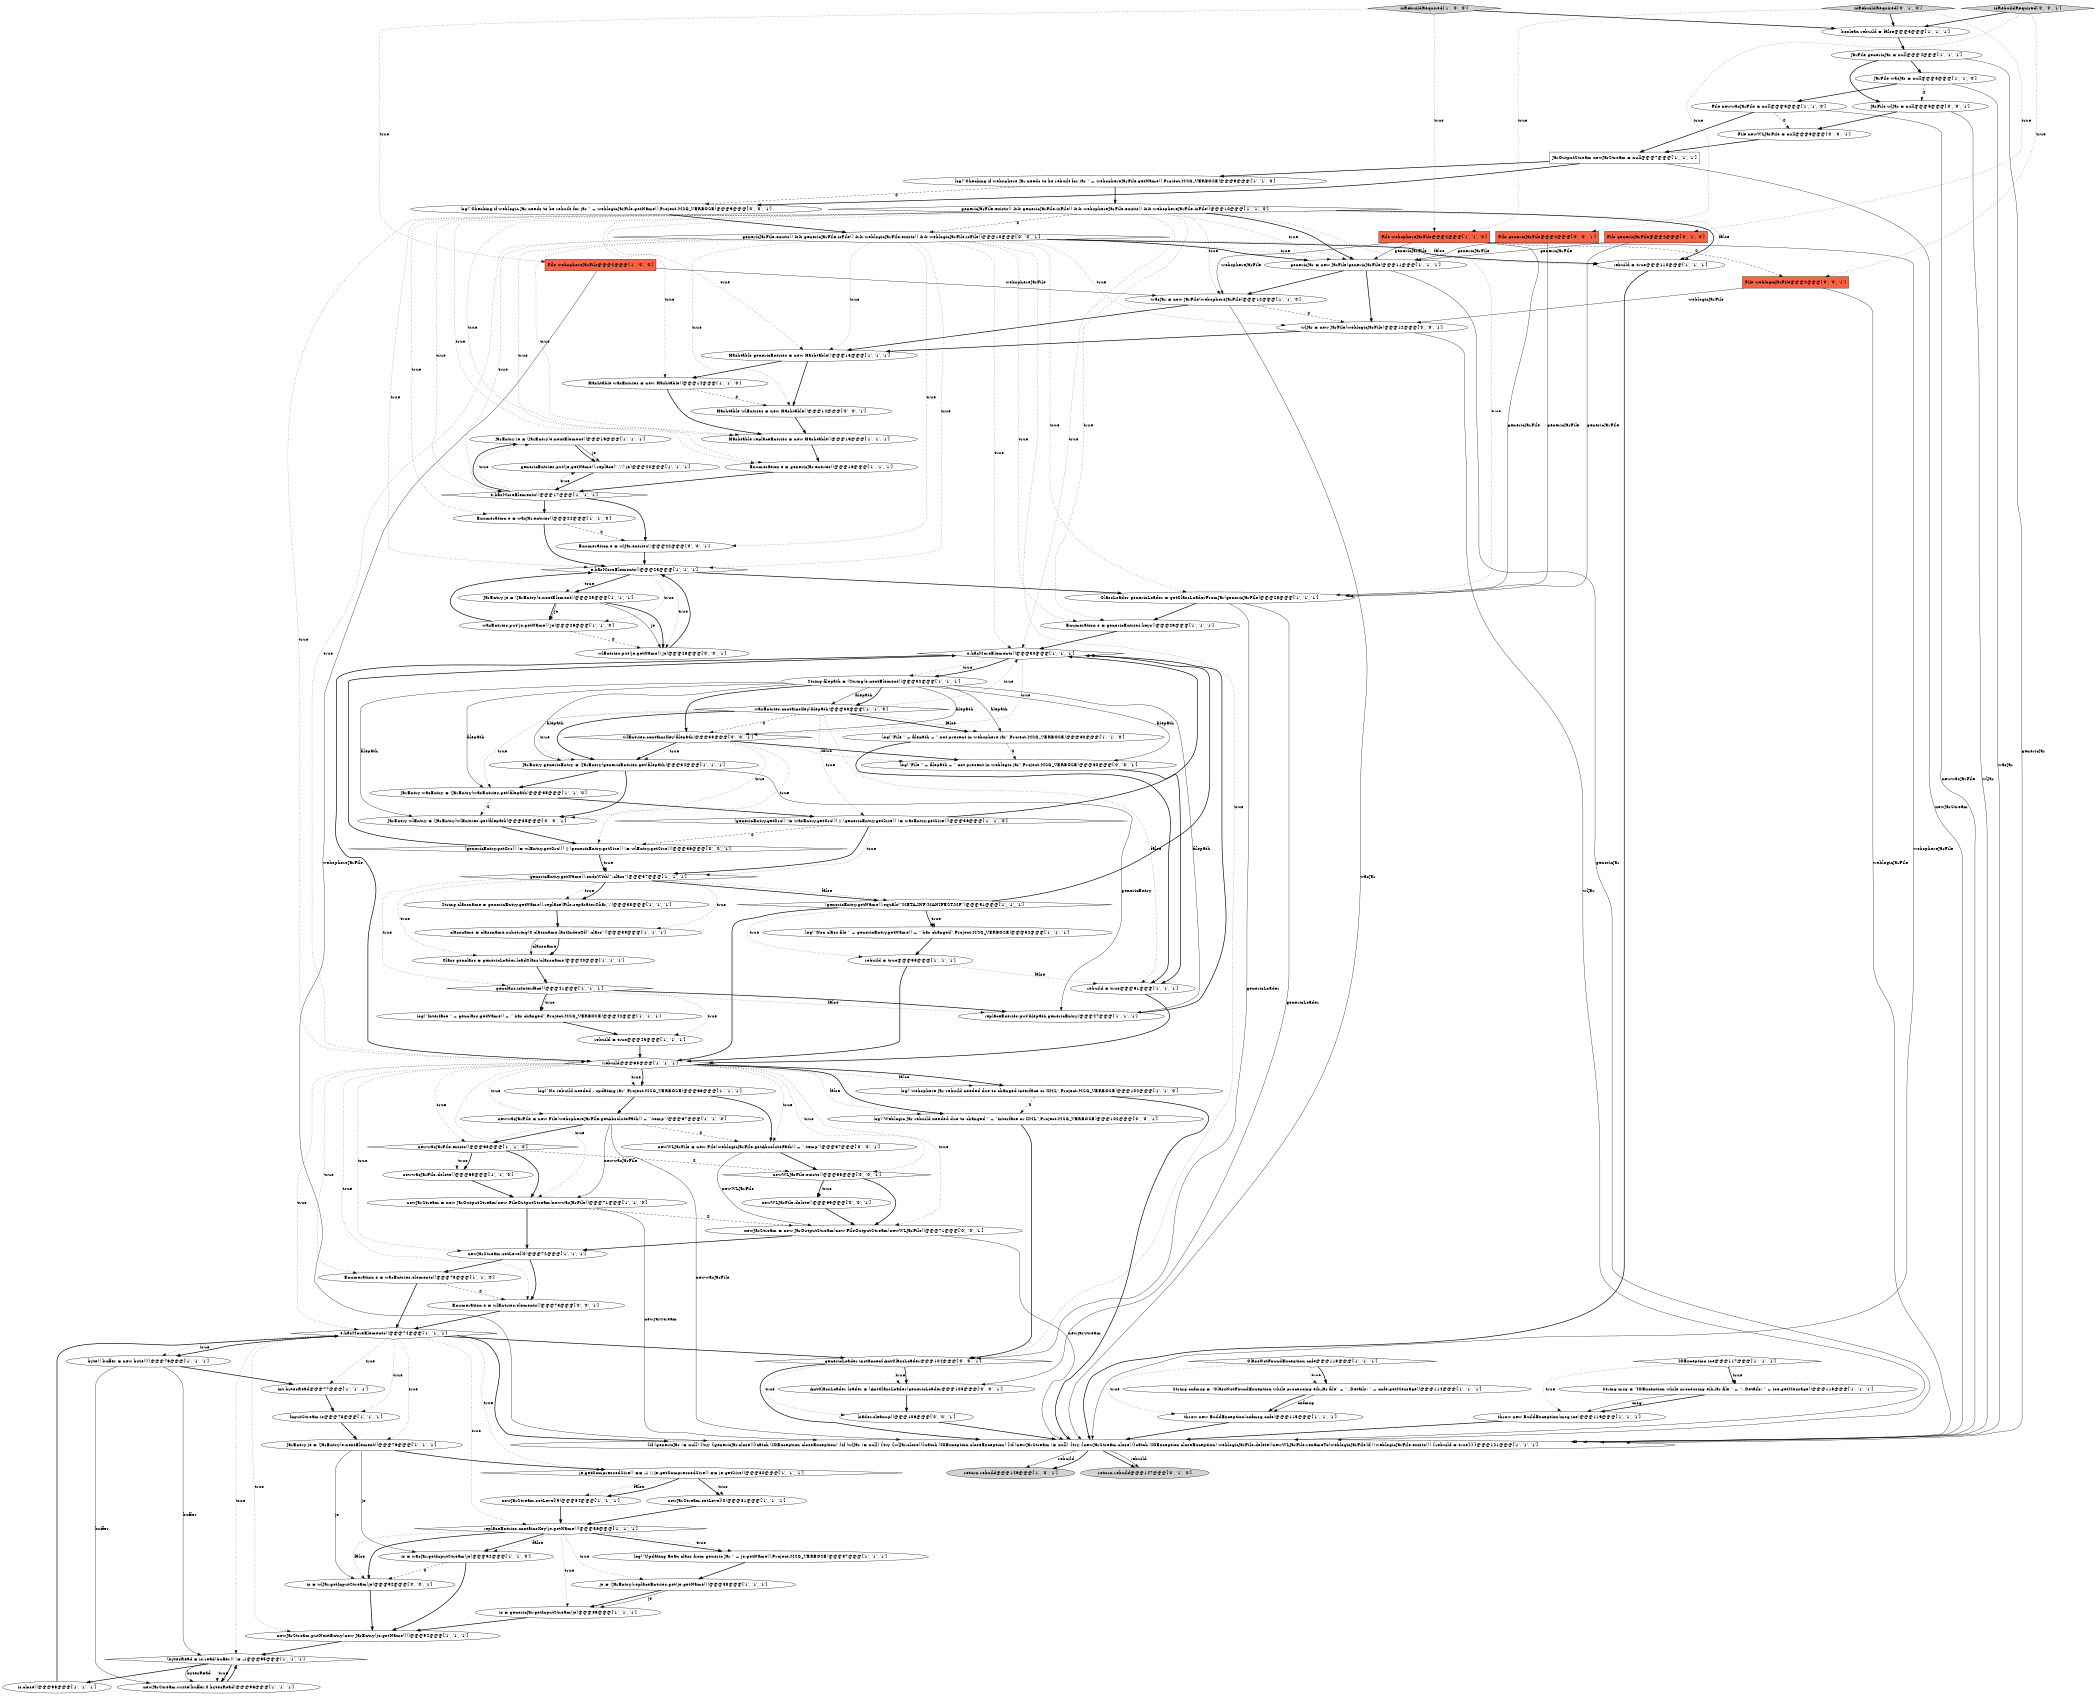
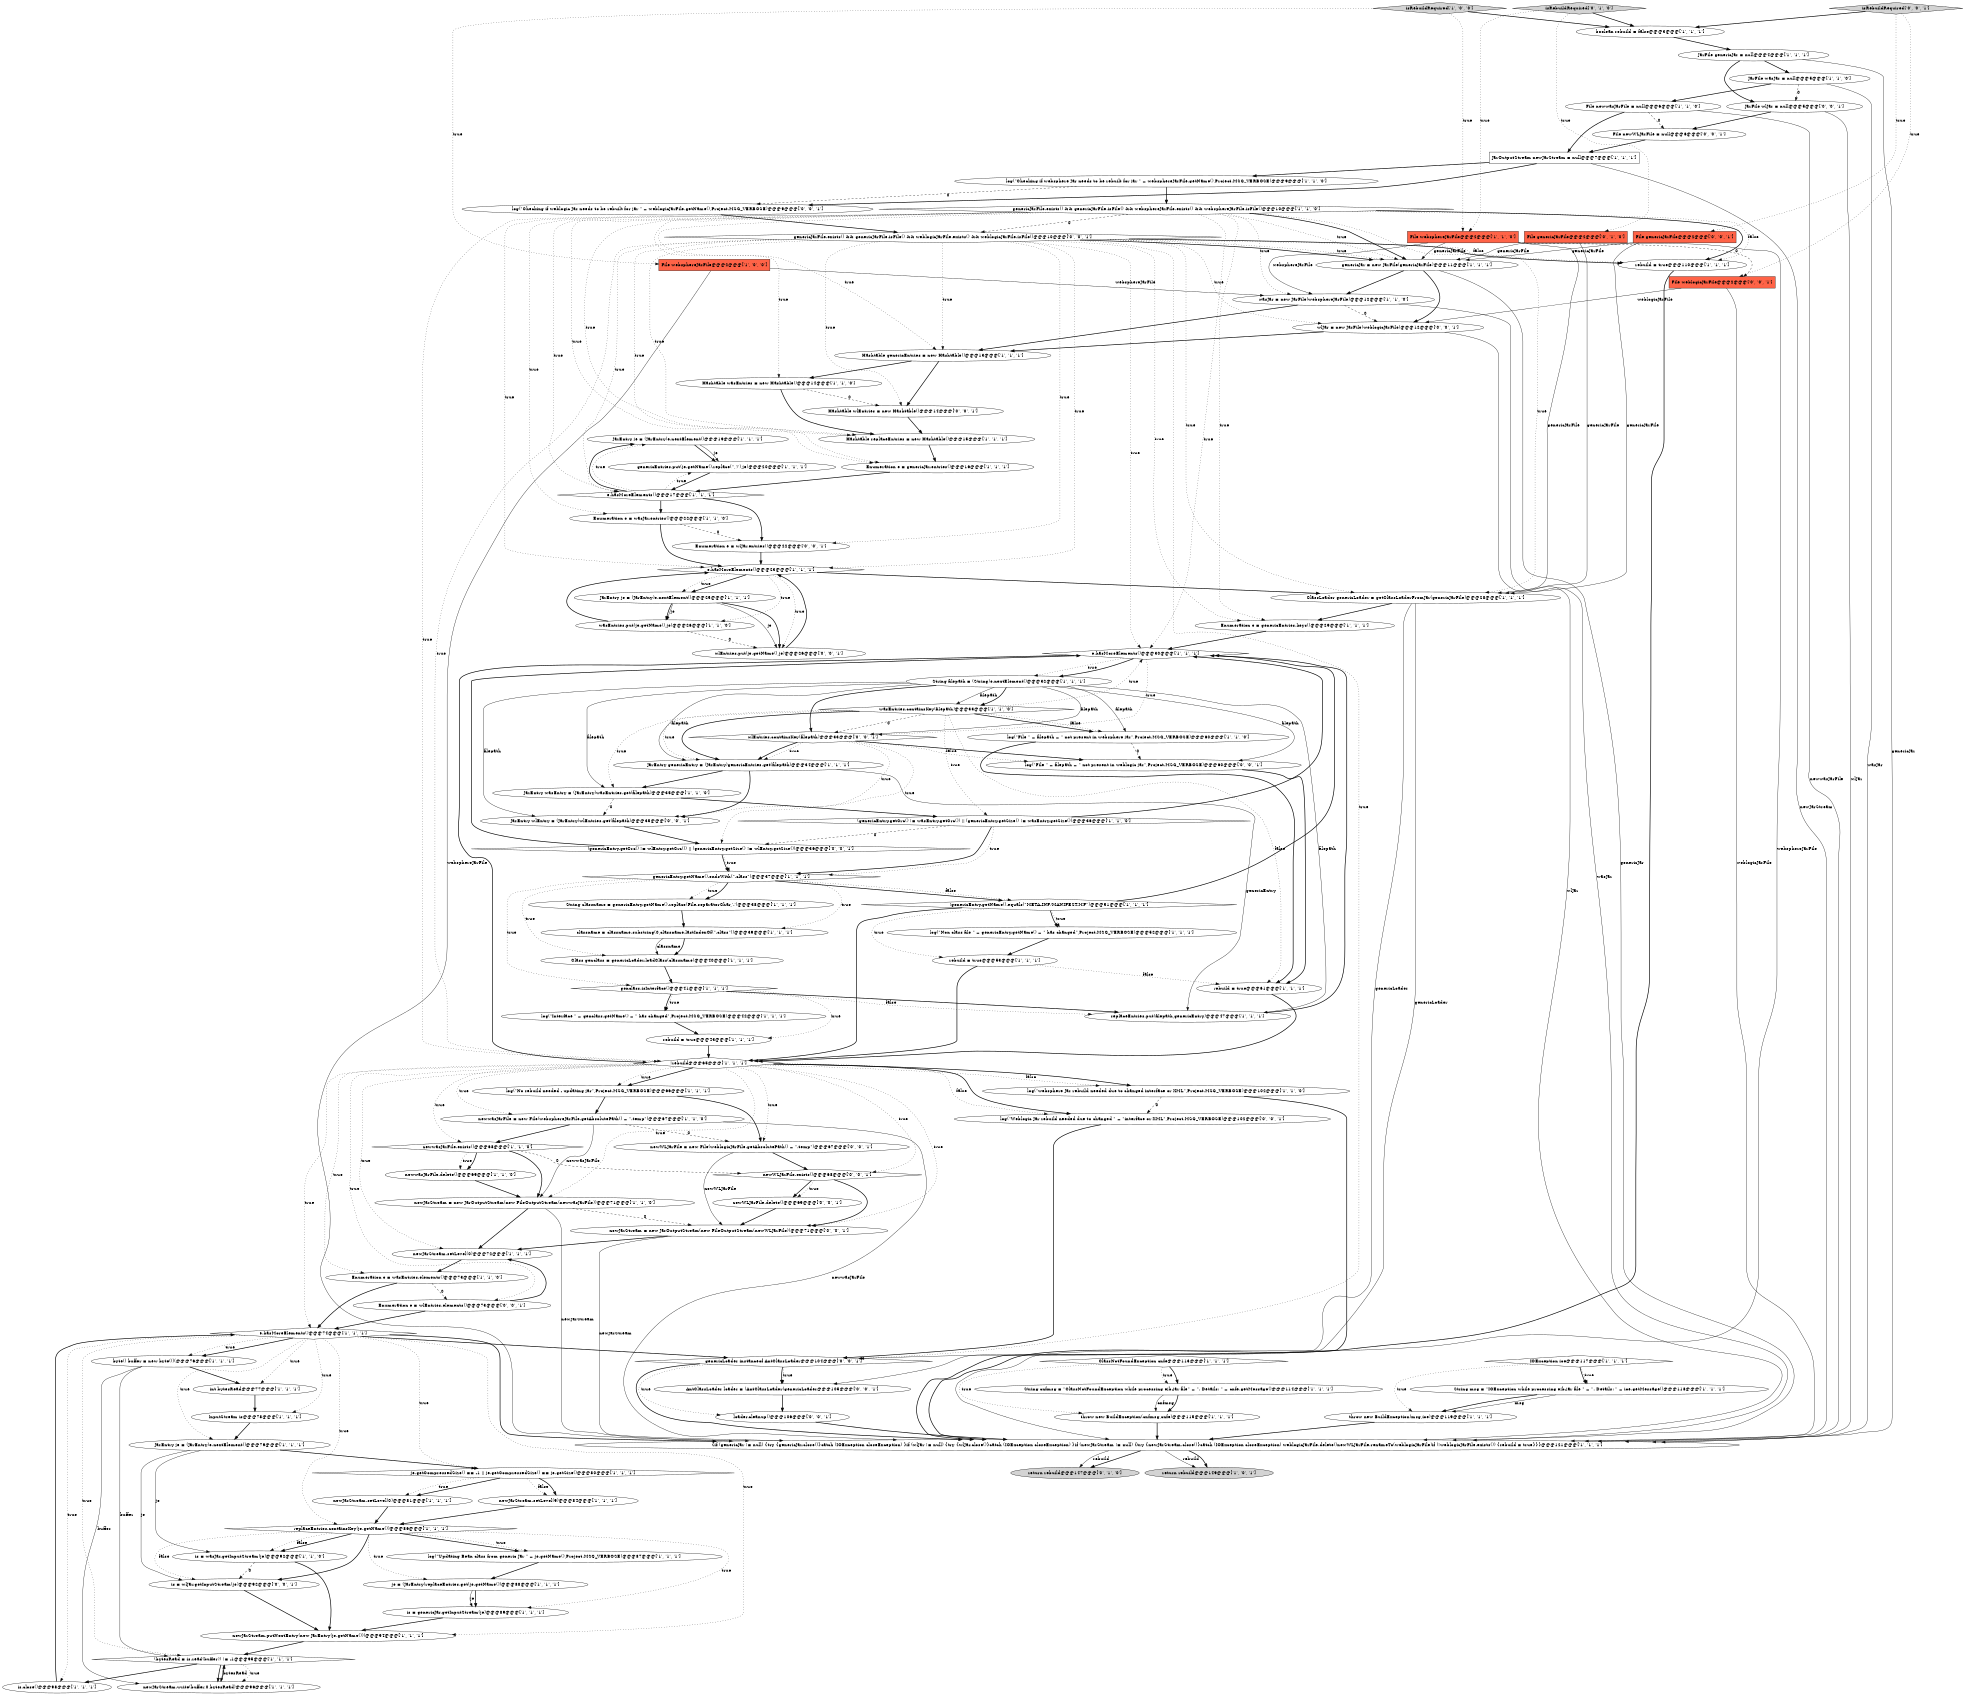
edge "newJarStream.setLevel(0)@@@72@@@['1', '1', '1']" -> "Enumeration e = wlEntries.elements()@@@73@@@['0', '0', '1']": reversed
edge "e.hasMoreElements()@@@74@@@['1', '1', '1']" -> "is.close()@@@98@@@['1', '1', '1']": added, label "true"
